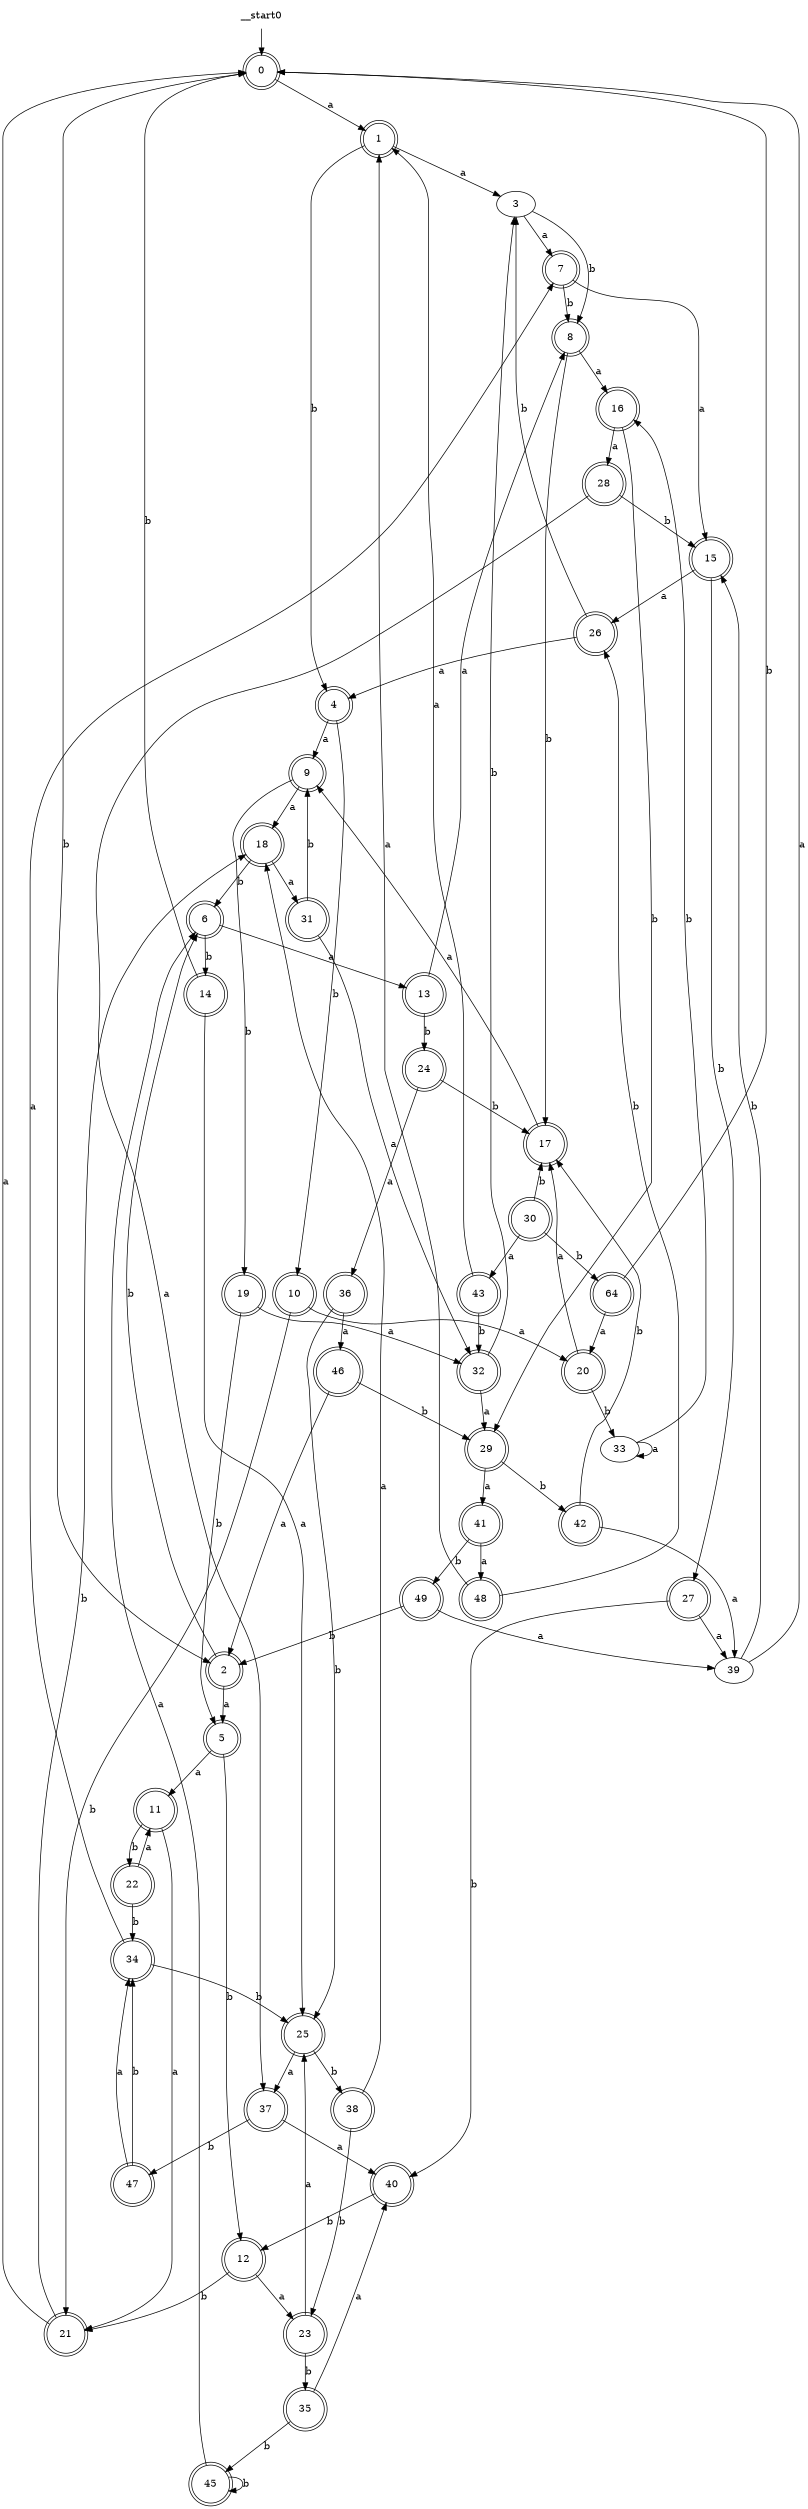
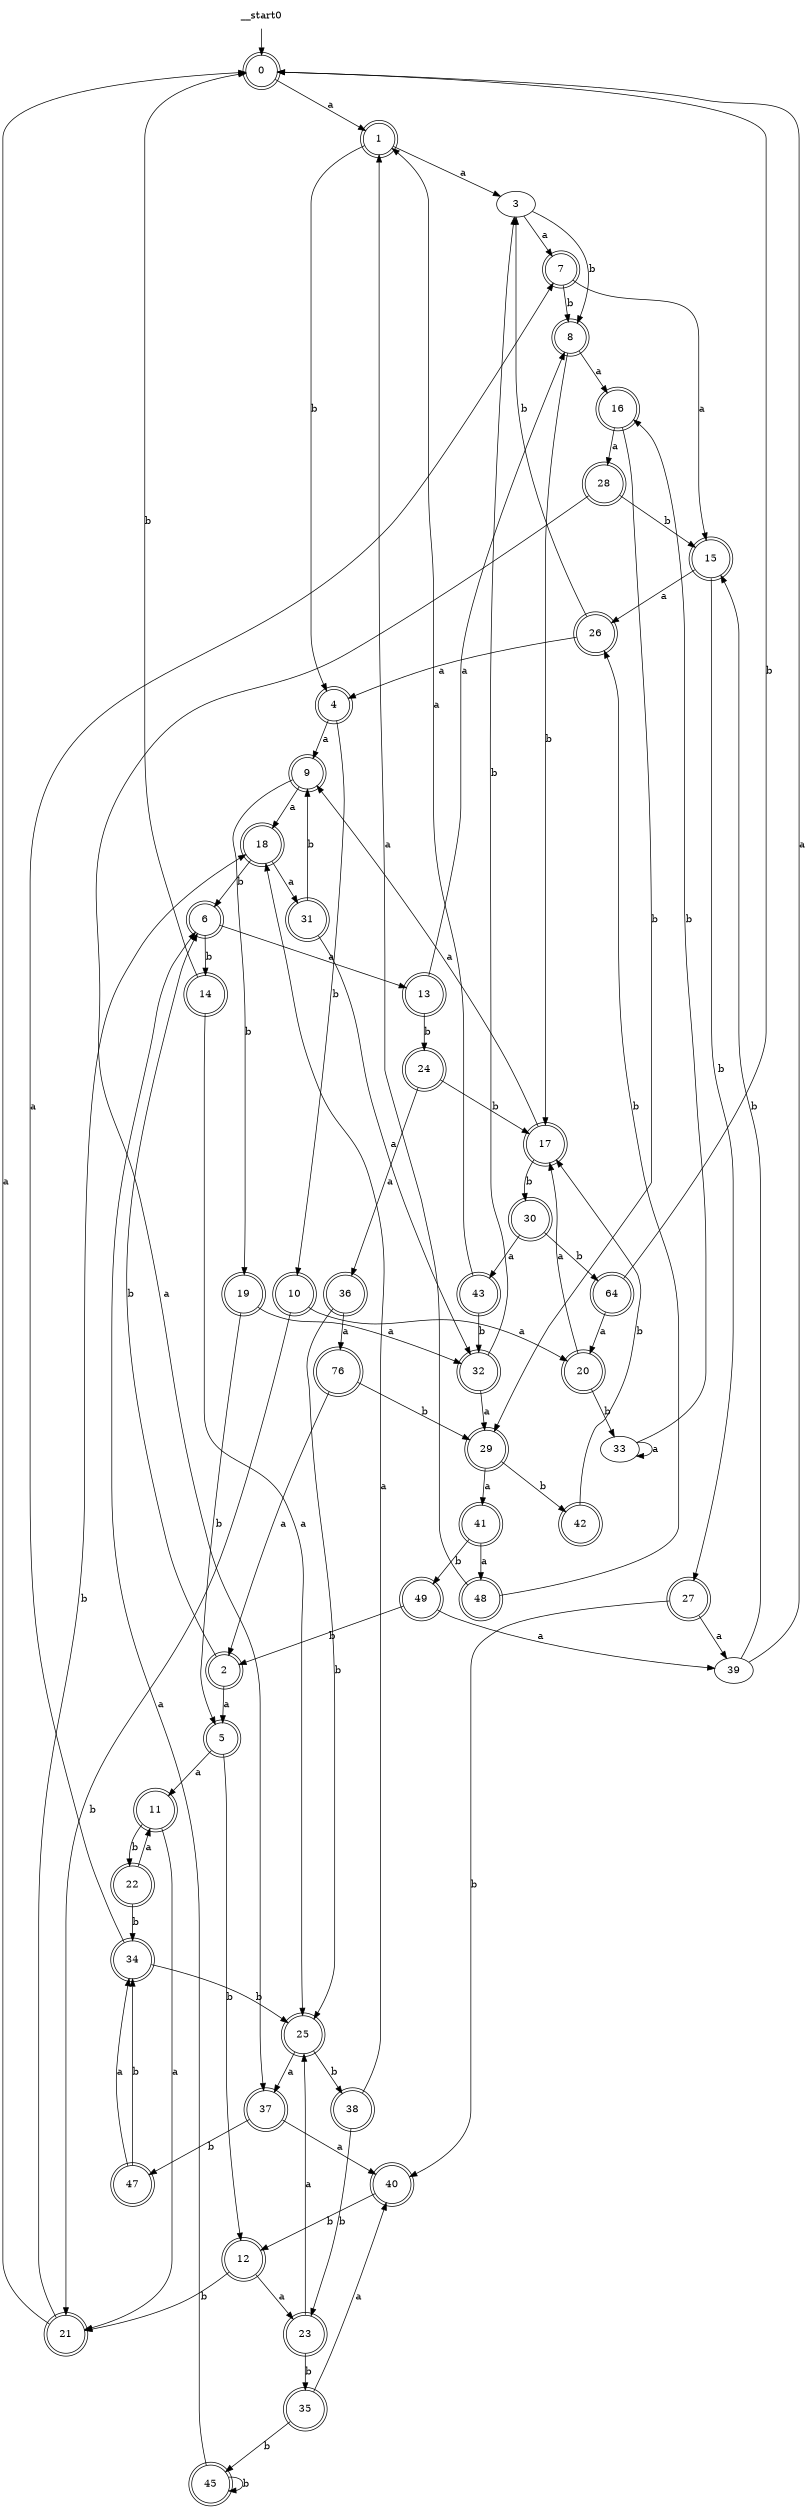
edge "0" -> "2": removed, label "b"
edge "30" -> "17": reversed
node "46": label "46" -> "76"
edge "42" -> "39": removed, label "a"
